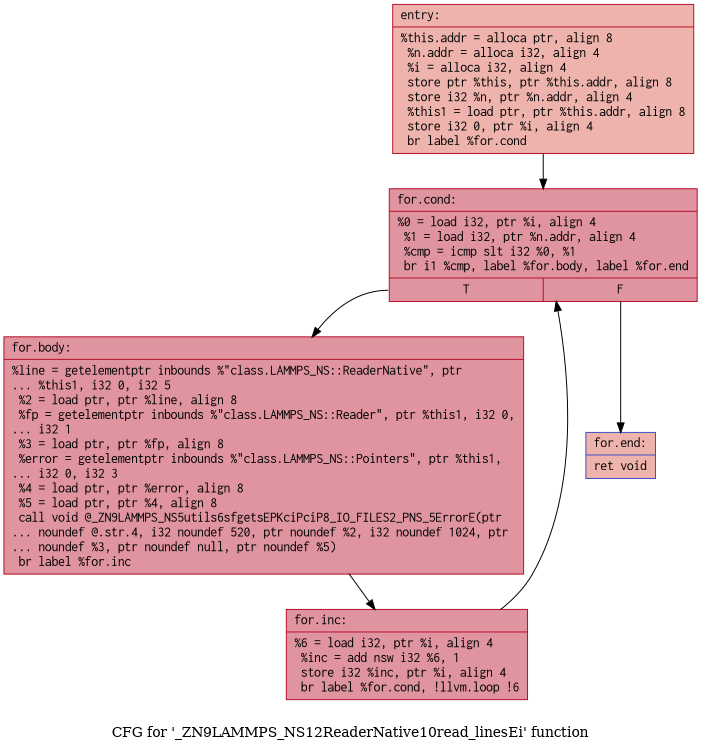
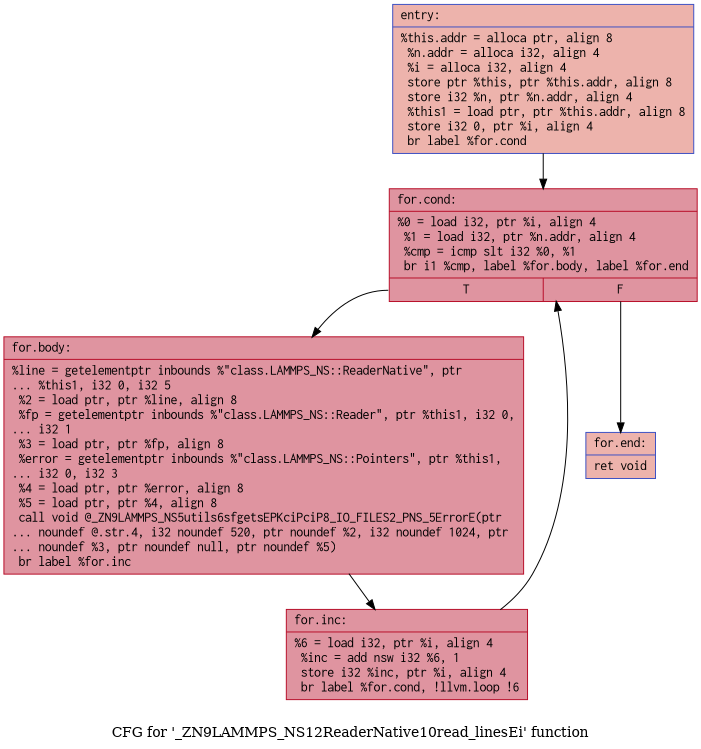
node "entry:": color #b70d28ff -> #3d50c3ff
